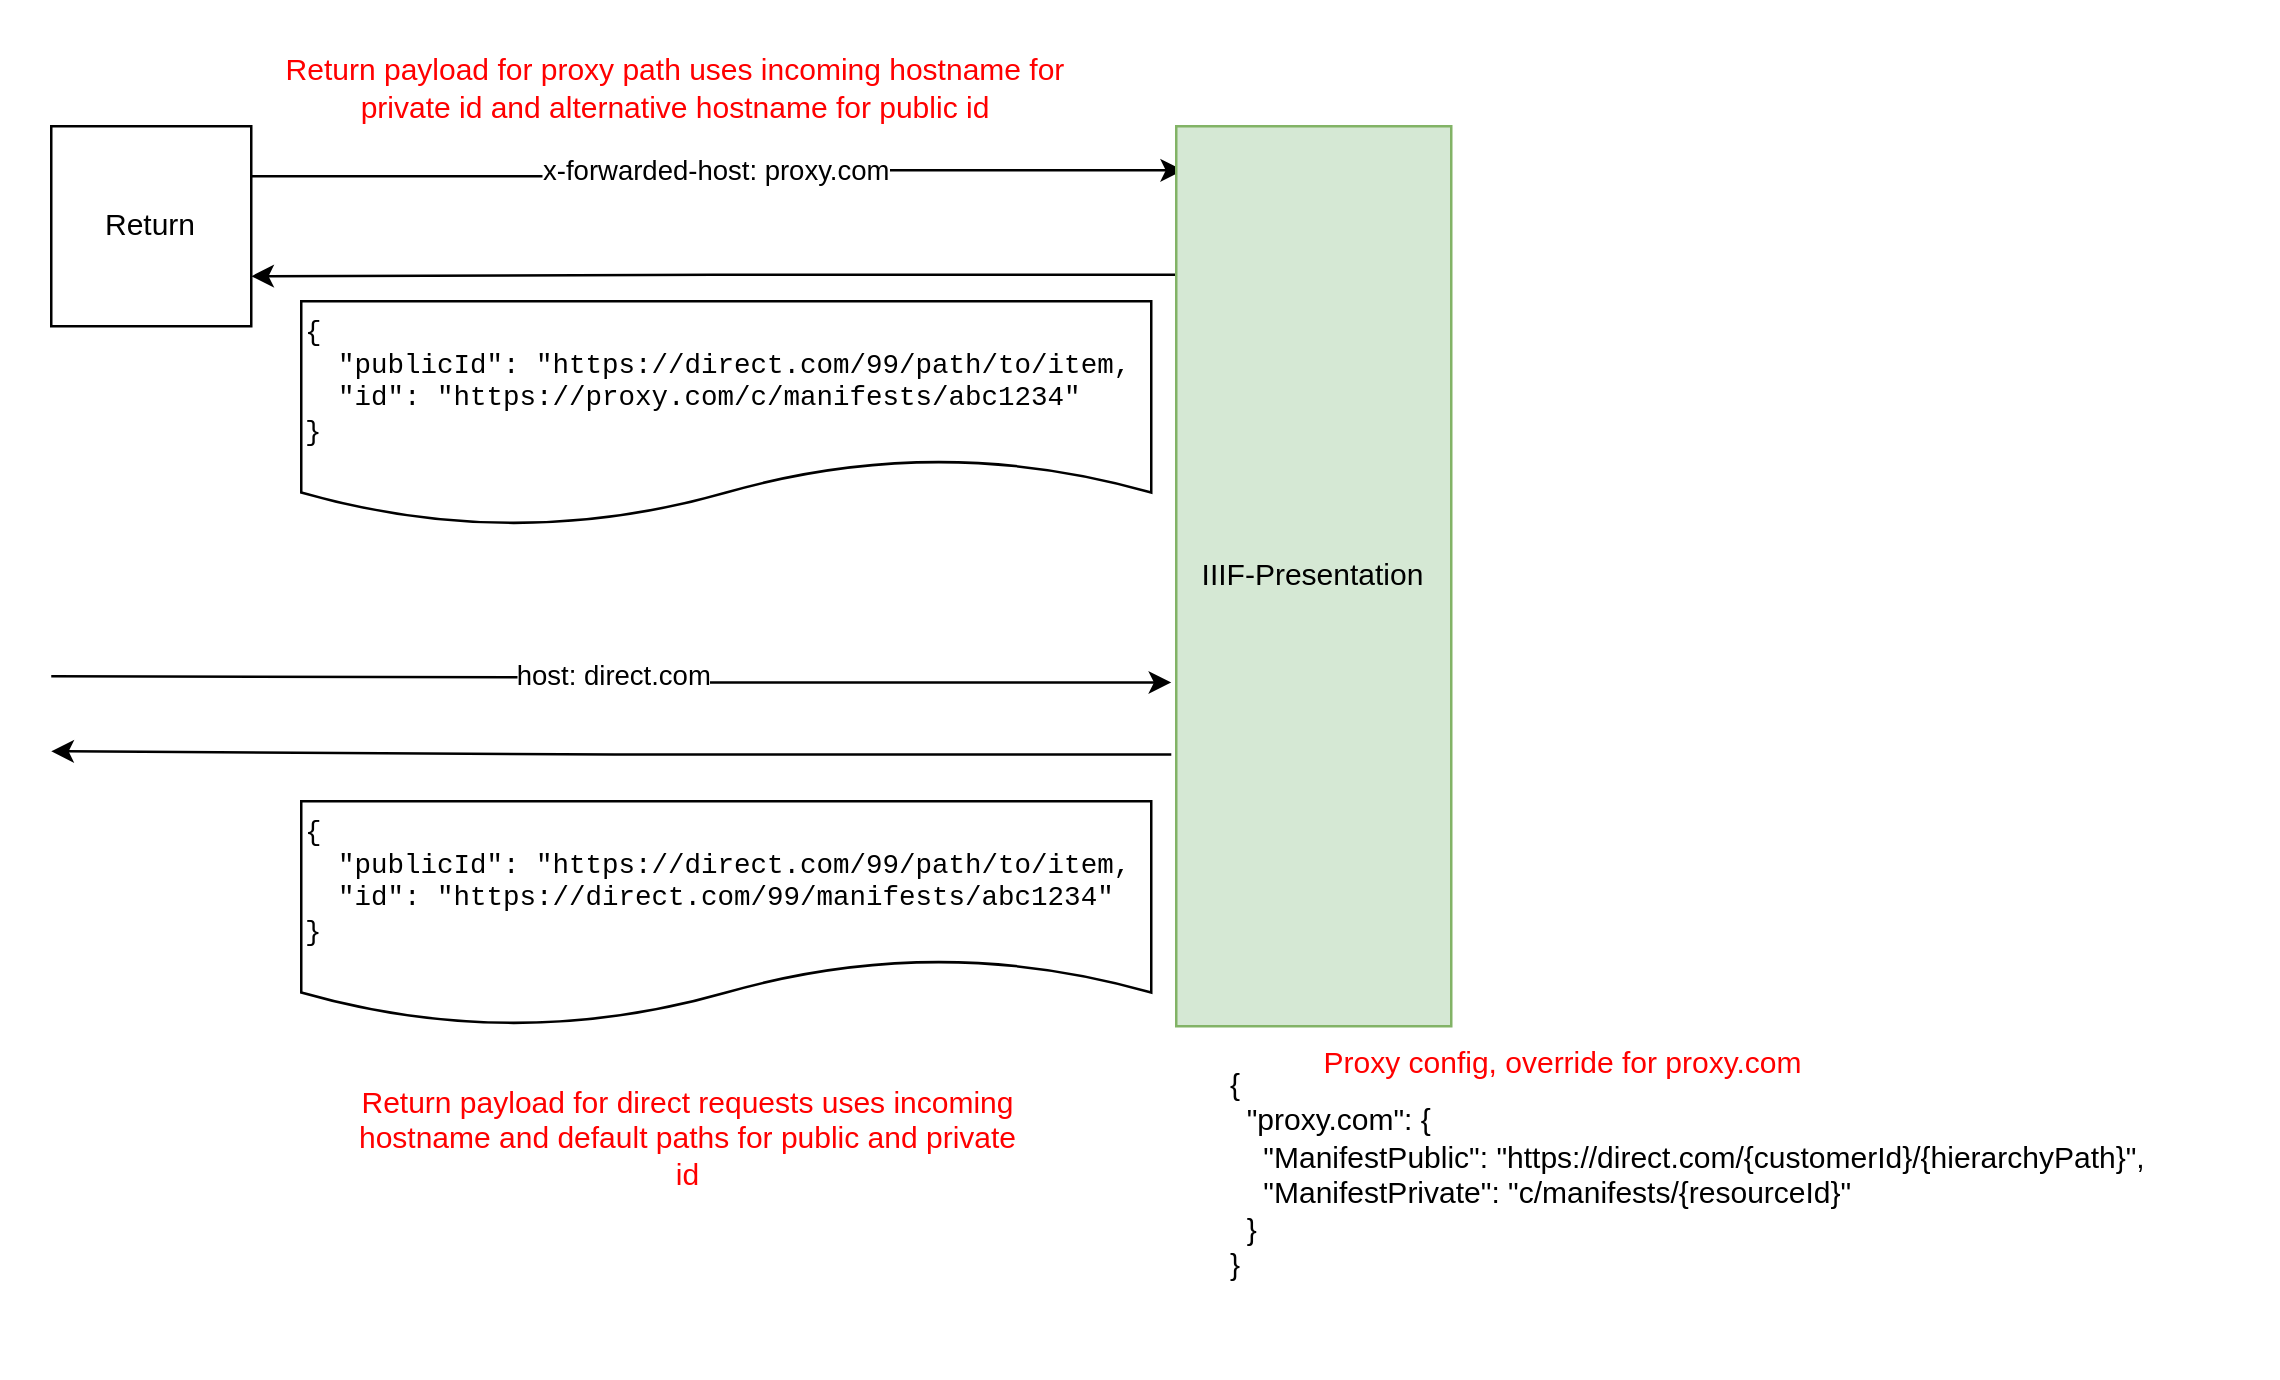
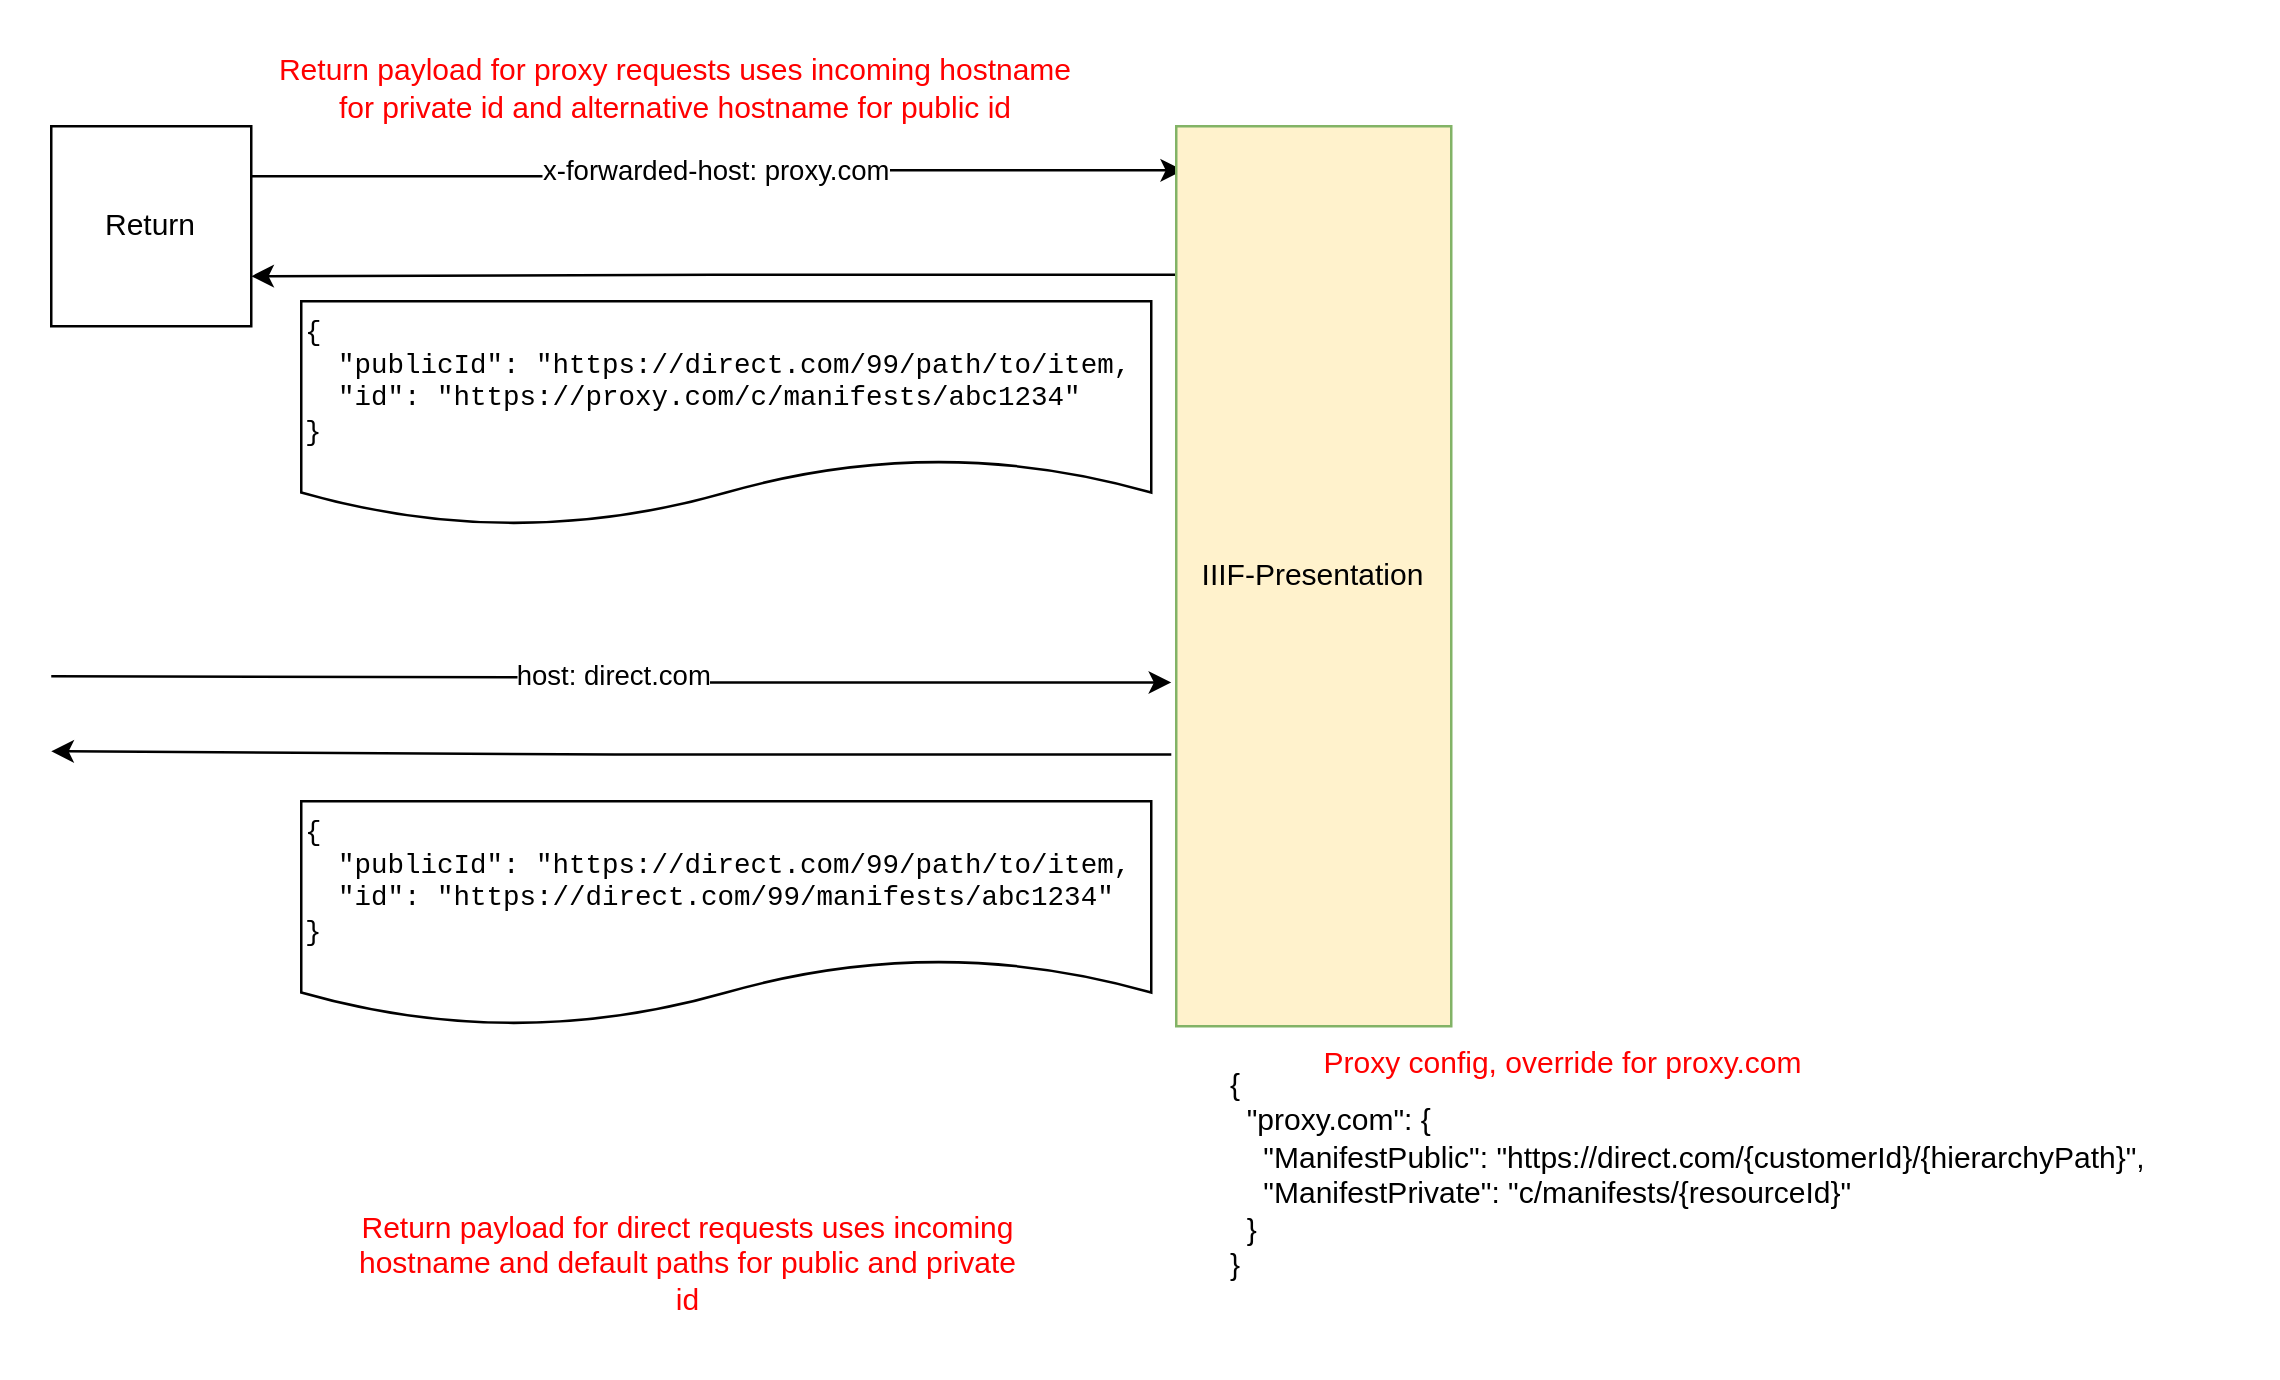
node "Return payload for proxy path uses incoming hostname for private id and alternative hostname for public id": label "Return payload for proxy path uses incoming hostname for private id and alternative hostname for public id" -> "Return payload for proxy requests uses incoming hostname for private id and alternative hostname for public id"
node "IIIF-Presentation": fillcolor #d5e8d4 -> #fff2cc
node "Return payload for direct requests uses incoming hostname and default paths for public and private id": moved (689, 1139) -> (689, 1264)
